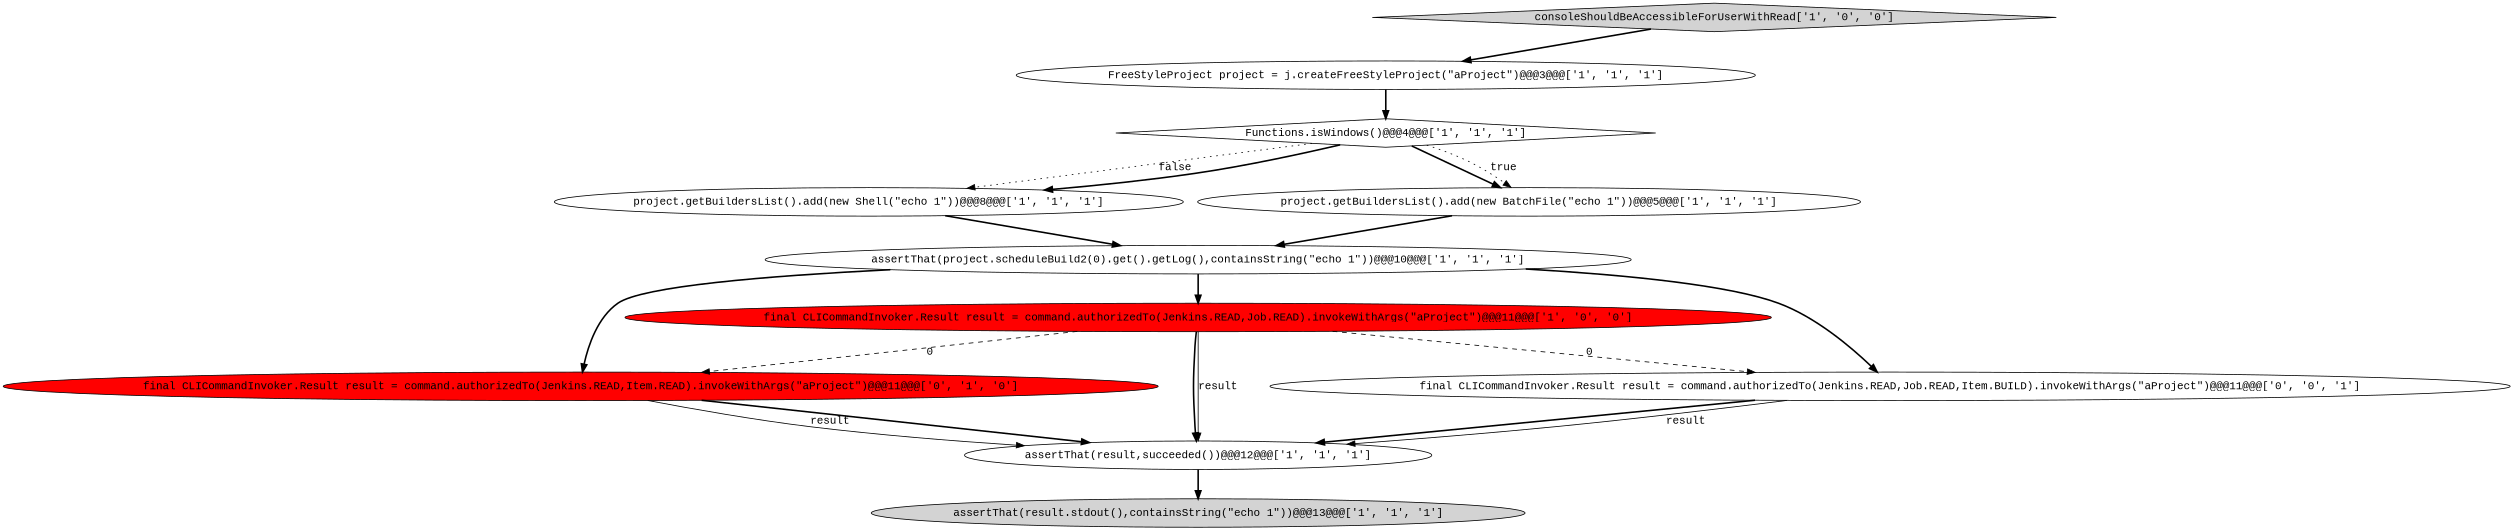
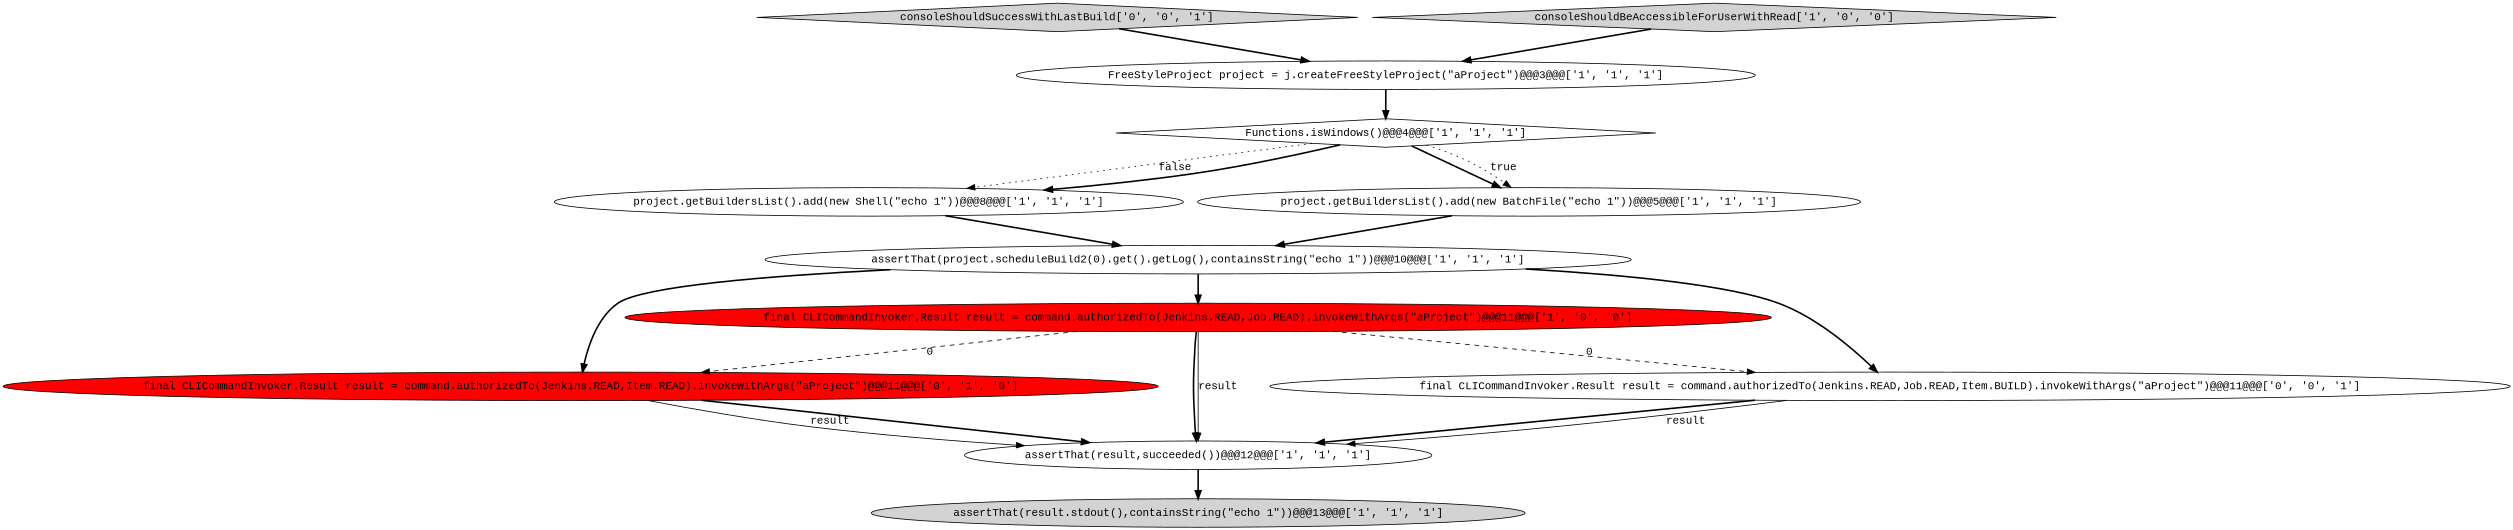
node "consoleShouldSuccessWithLastBuild['0', '0', '1']": added
